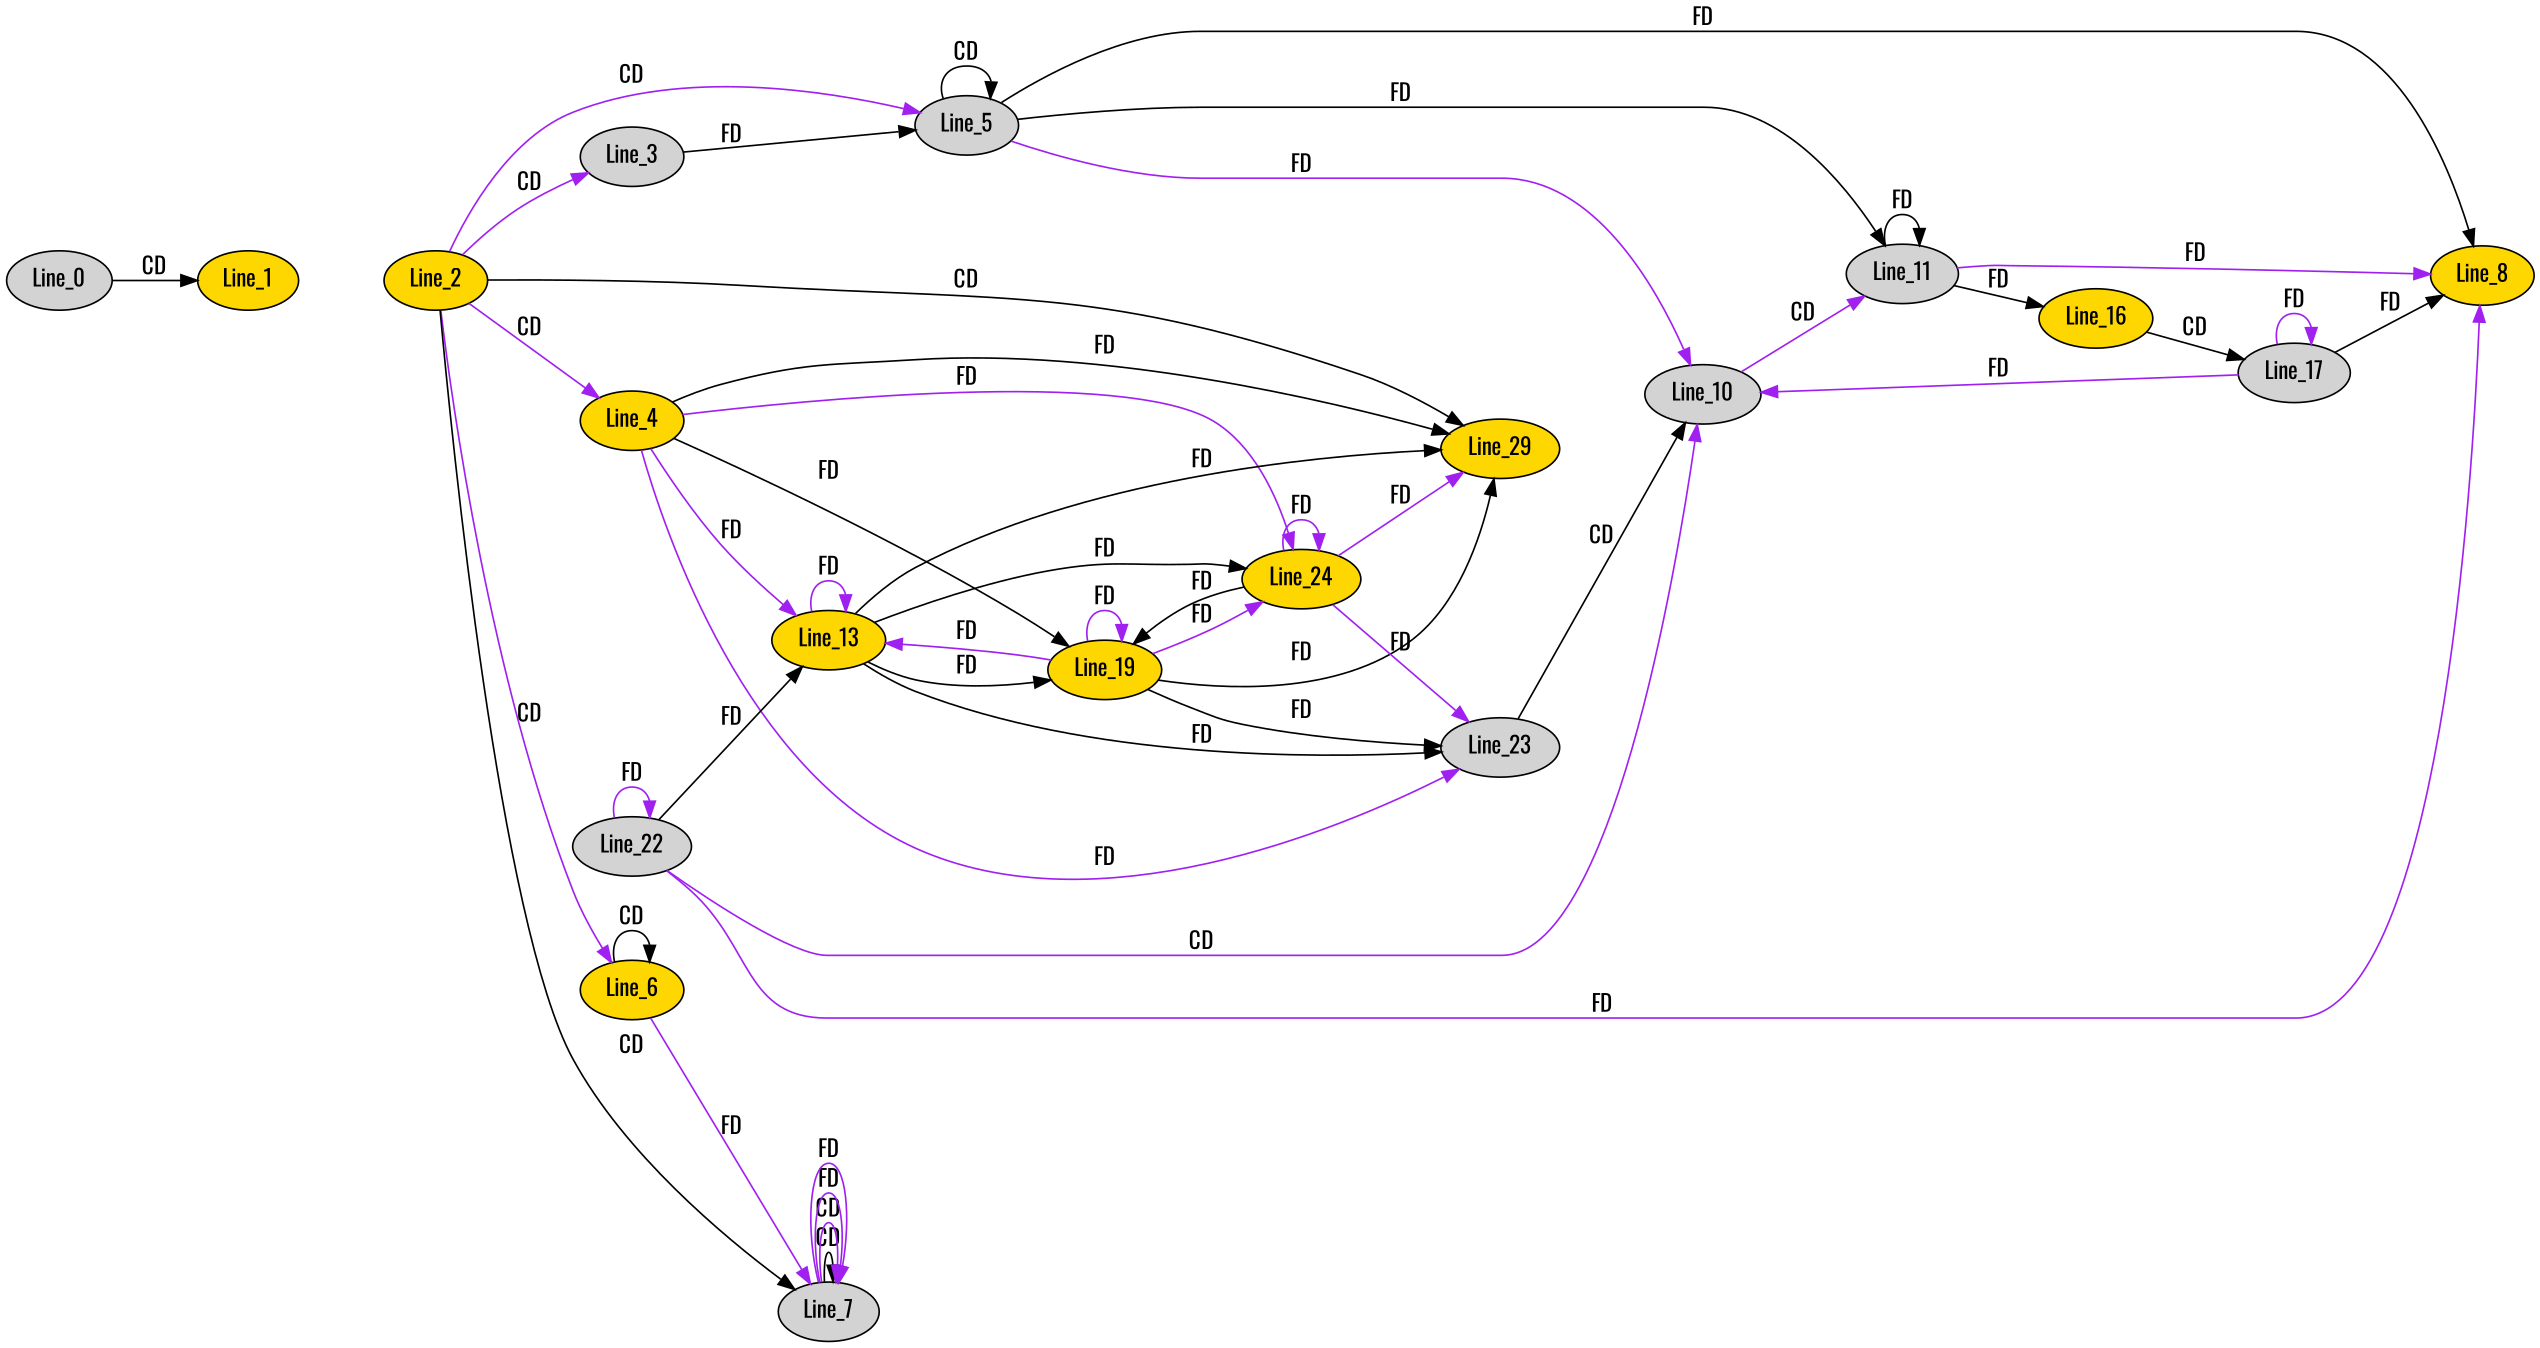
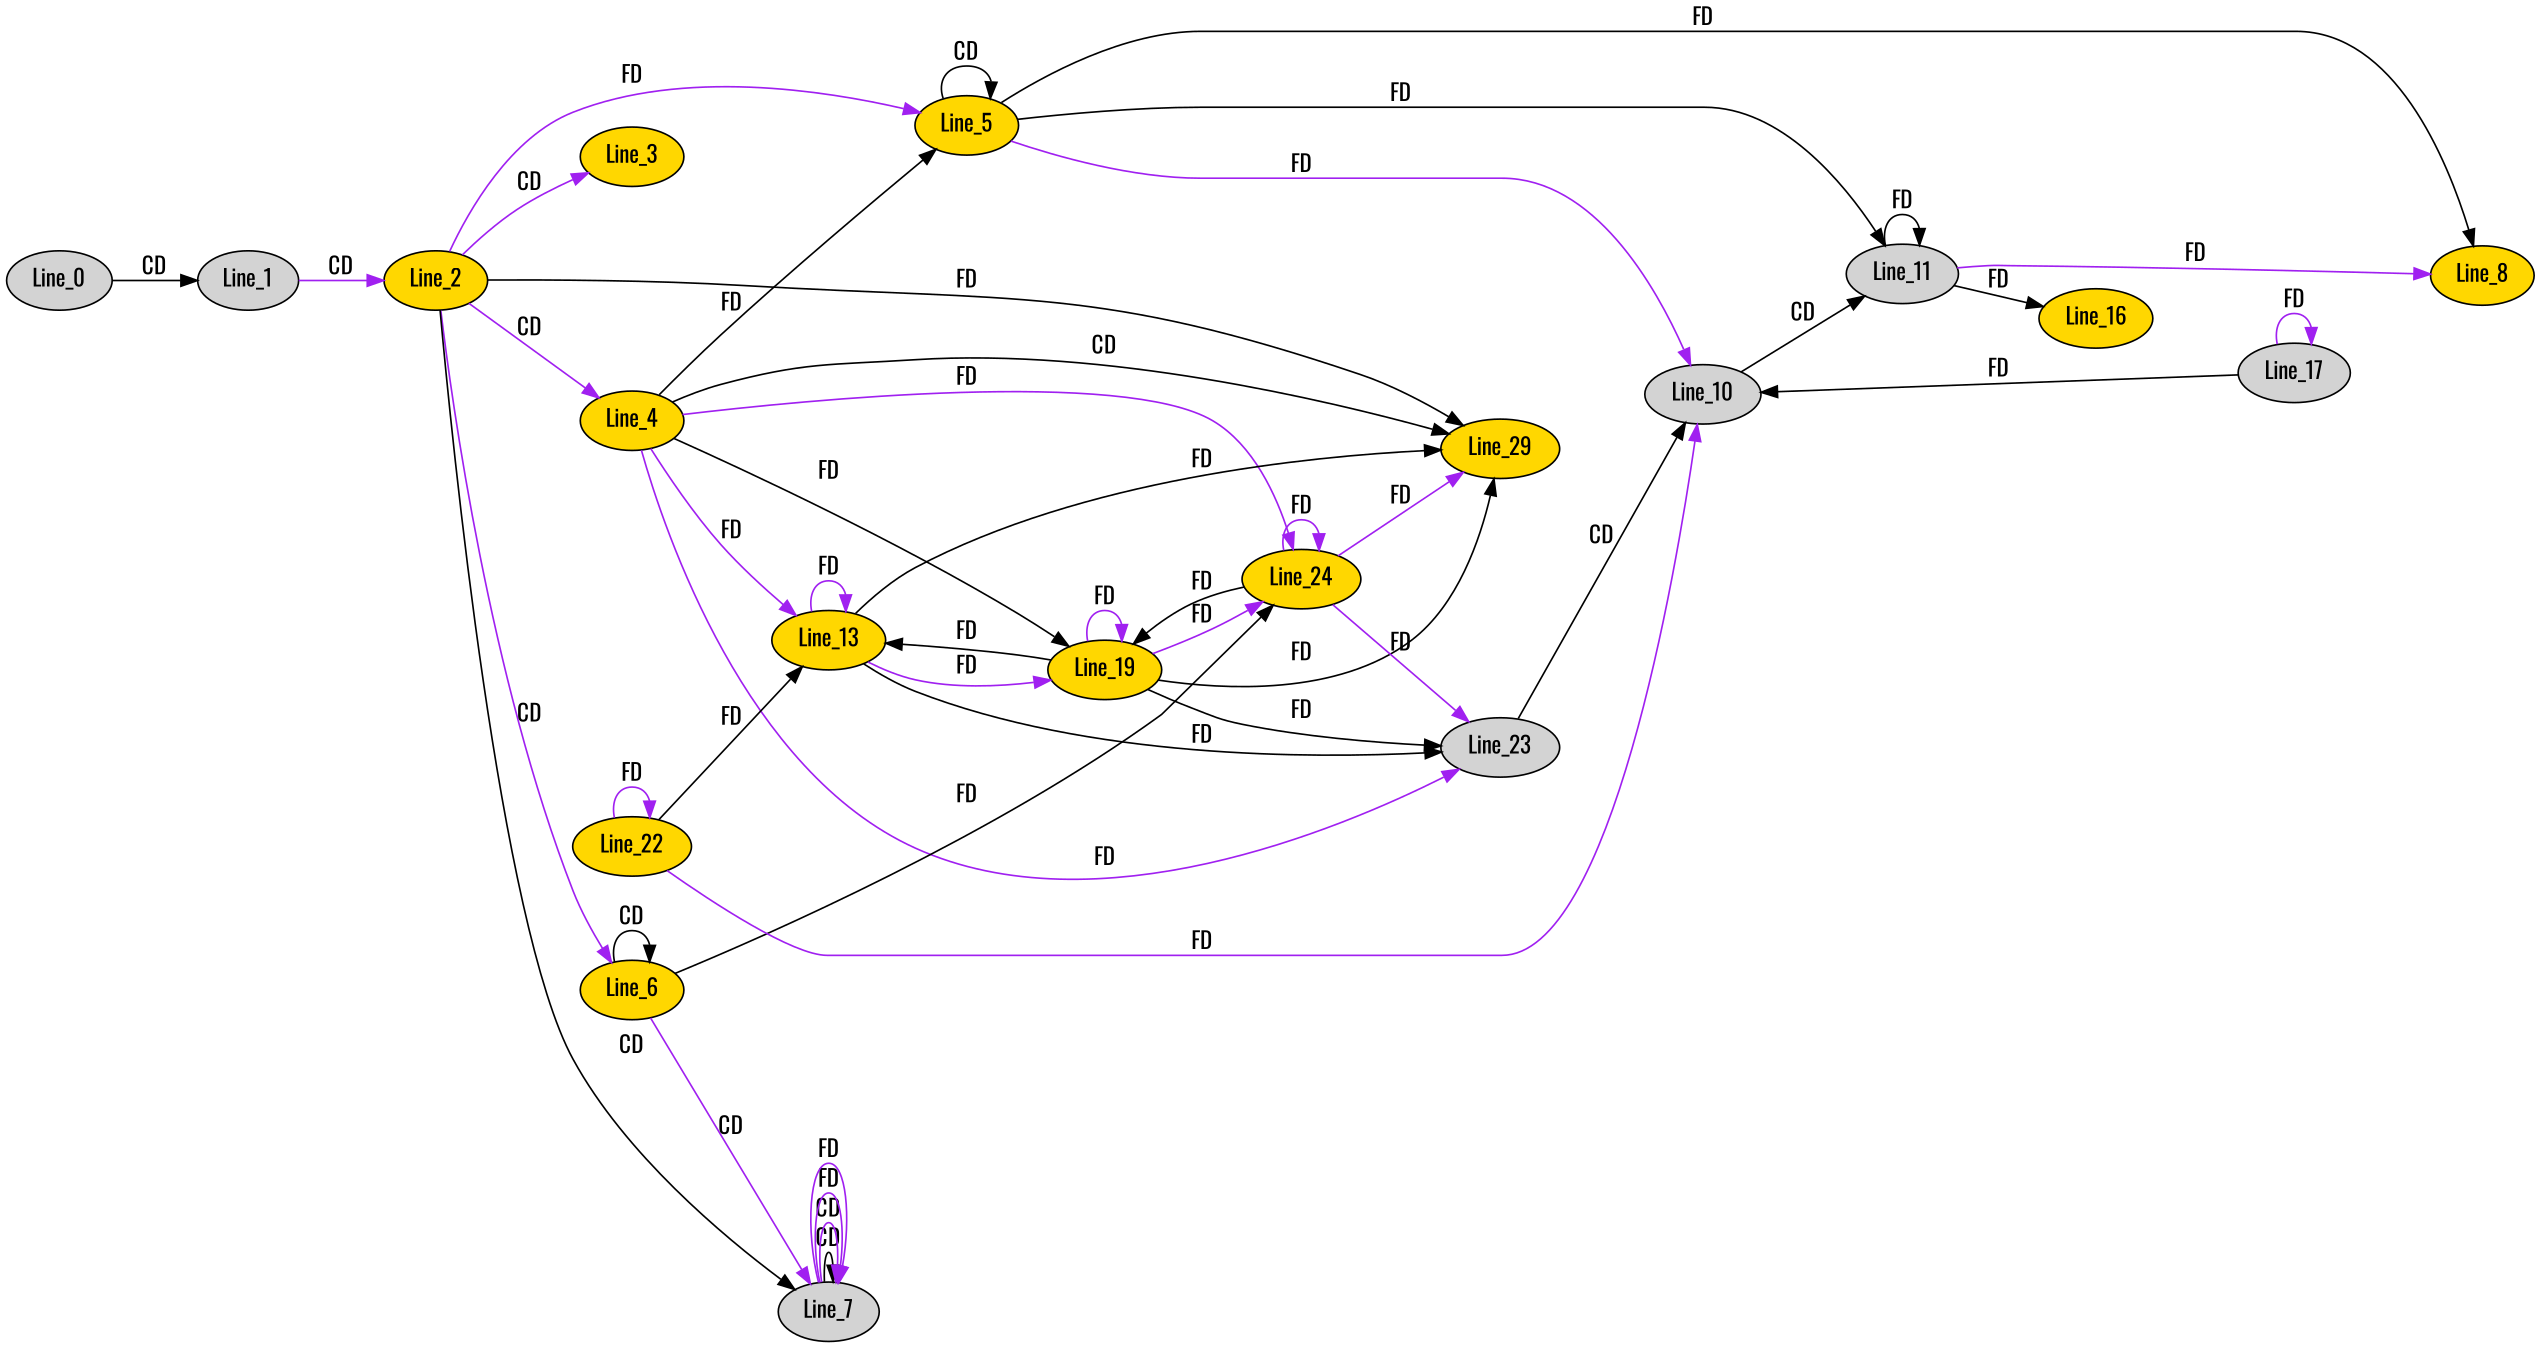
edge "Line_2" -> "Line_5": label "CD" -> "FD"
node "Line_5": fillcolor lightgrey -> gold
edge "Line_3" -> "Line_5": now "Line_4" -> "Line_5"
node "Line_3": fillcolor lightgrey -> gold
node "Line_1": fillcolor gold -> lightgrey
edge "Line_1" -> "Line_2": added, label "CD"
edge "Line_2" -> "Line_29": label "CD" -> "FD"
edge "Line_17" -> "Line_8": removed, label "FD"
edge "Line_10" -> "Line_11": color purple -> black
edge "Line_16" -> "Line_17": removed, label "CD"
edge "Line_4" -> "Line_29": label "FD" -> "CD"
edge "Line_17" -> "Line_10": color purple -> black
edge "Line_13" -> "Line_24": now "Line_6" -> "Line_24"
edge "Line_19" -> "Line_13": color purple -> black
edge "Line_13" -> "Line_19": color black -> purple
node "Line_22": fillcolor lightgrey -> gold
edge "Line_22" -> "Line_10": label "CD" -> "FD"
edge "Line_22" -> "Line_8": removed, label "FD"
edge "Line_6" -> "Line_7": label "FD" -> "CD"
